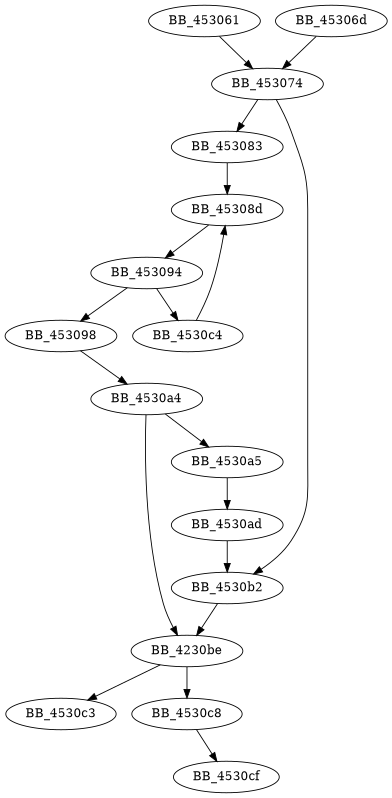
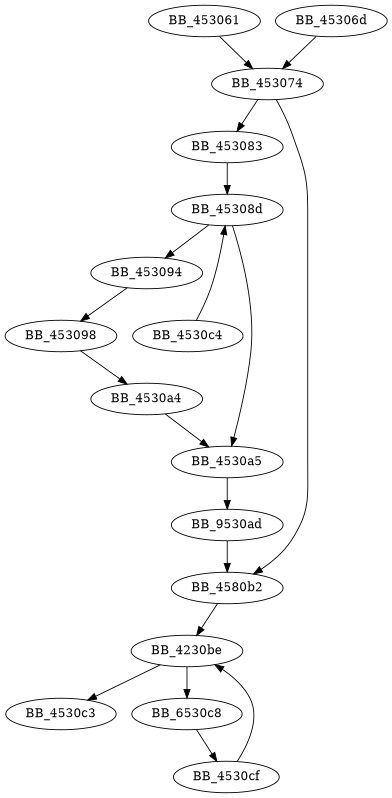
edge "BB_453094" -> "BB_4530c4": removed
edge "BB_45308d" -> "BB_4530a5": added
edge "BB_4530a4" -> "BB_4230be": now "BB_4530cf" -> "BB_4230be"
node "BB_4530ad": label "BB_4530ad" -> "BB_9530ad"
node "BB_4530b2": label "BB_4530b2" -> "BB_4580b2"
node "BB_4530c8": label "BB_4530c8" -> "BB_6530c8"
